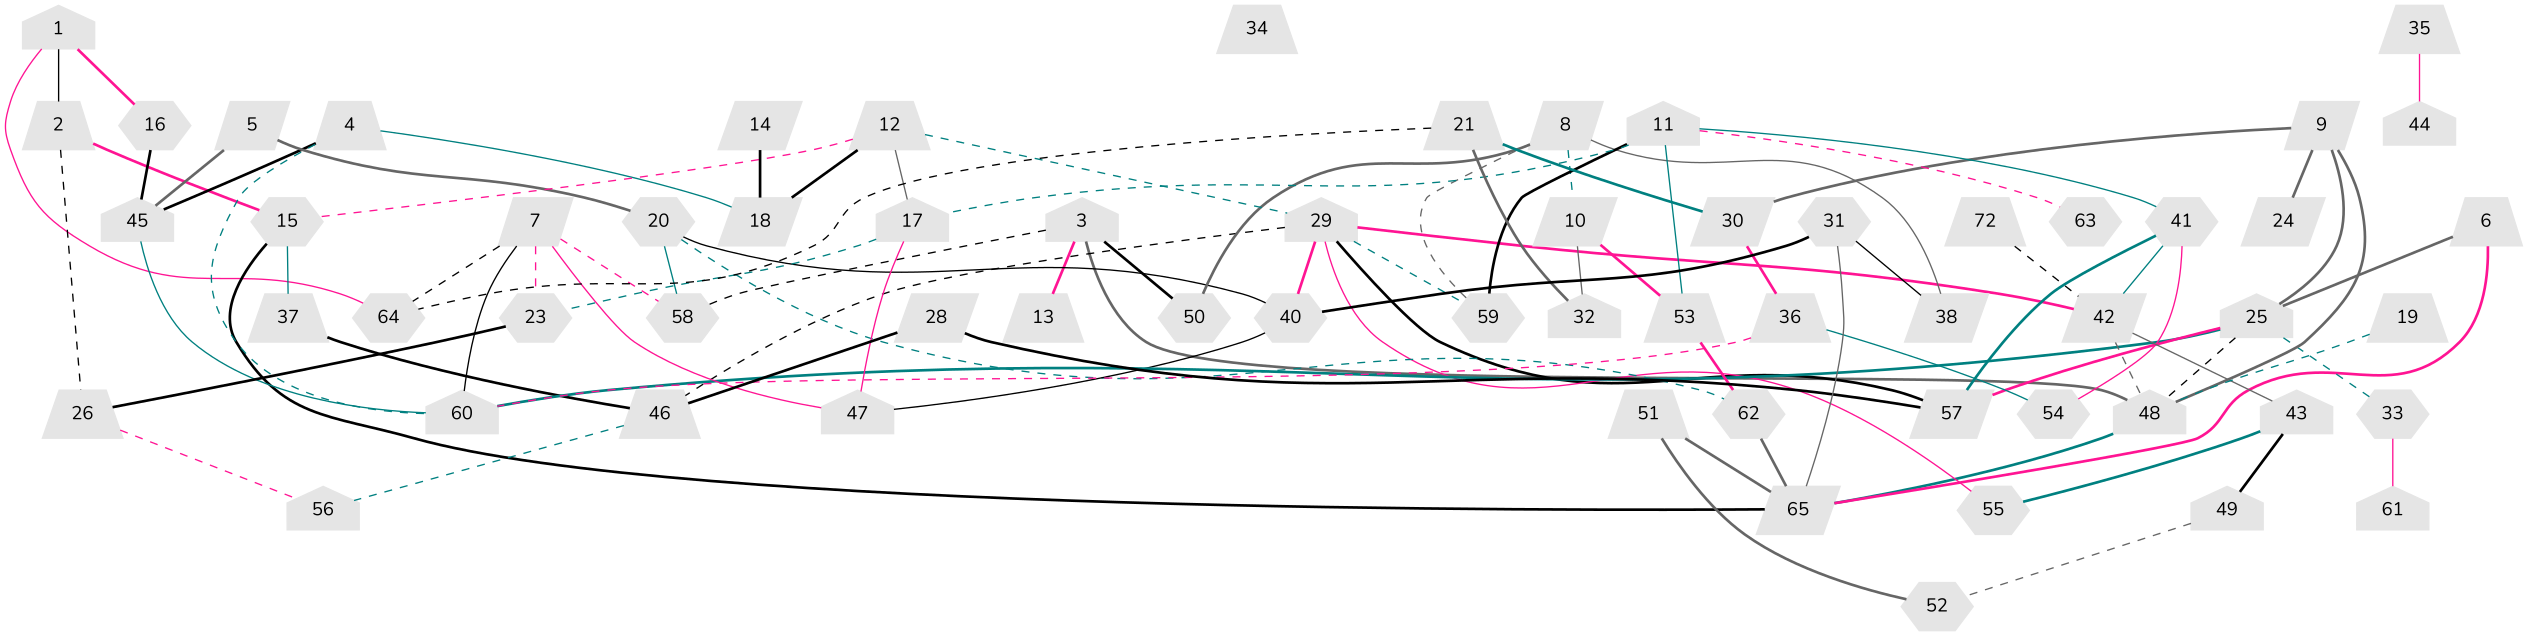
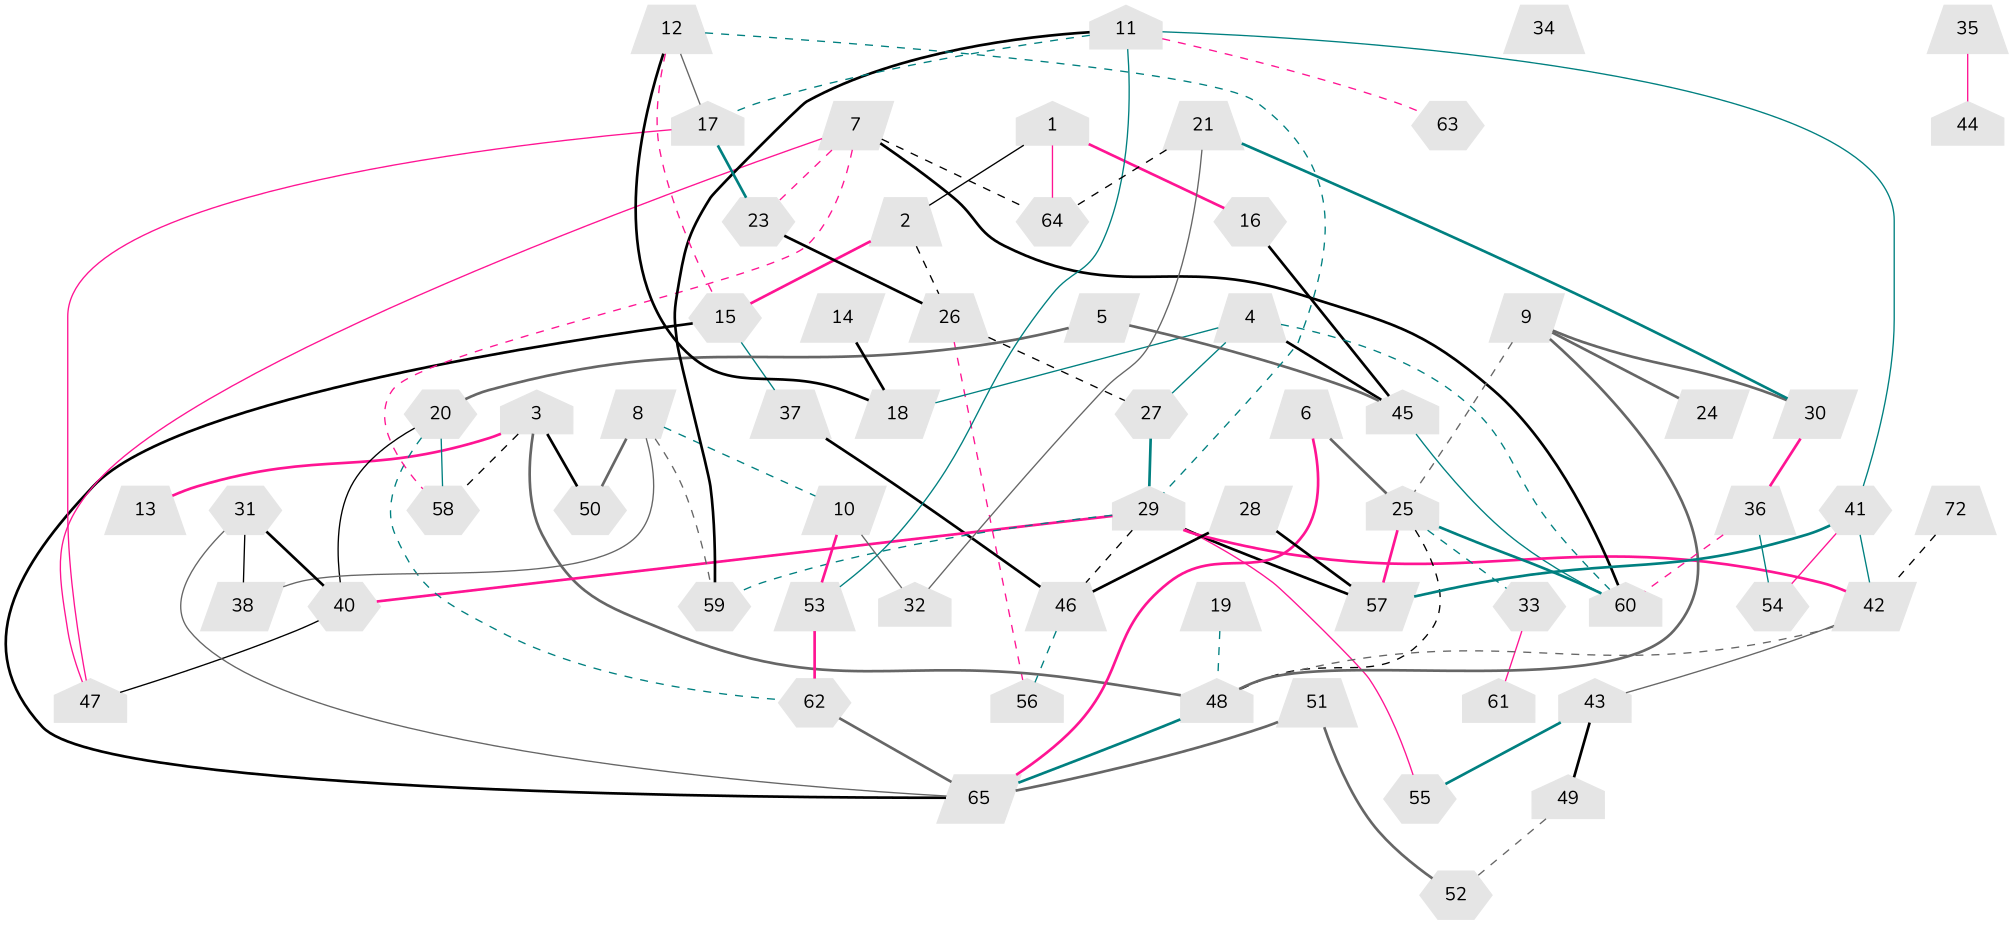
edge "21" -- "32": style bold -> solid
edge "9" -- "25": style bold -> dashed
edge "17" -- "23": style dashed -> bold
edge "7" -- "60": style solid -> bold
node "27": added
